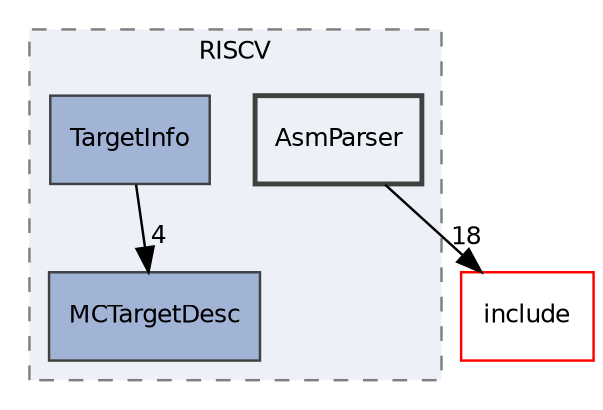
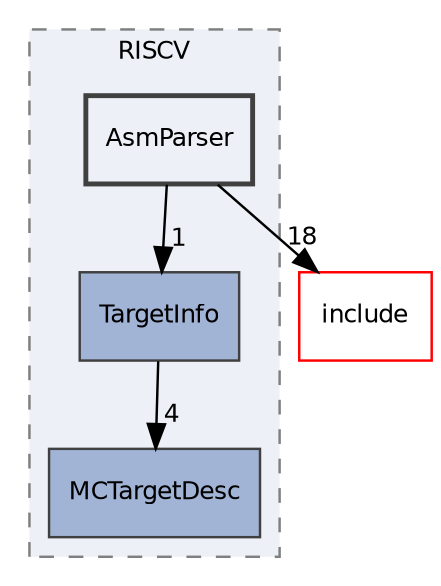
edge "AsmParser" -> "TargetInfo": added
